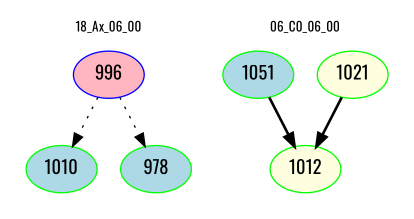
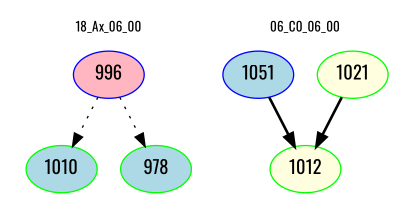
node "1051": color green -> blue
